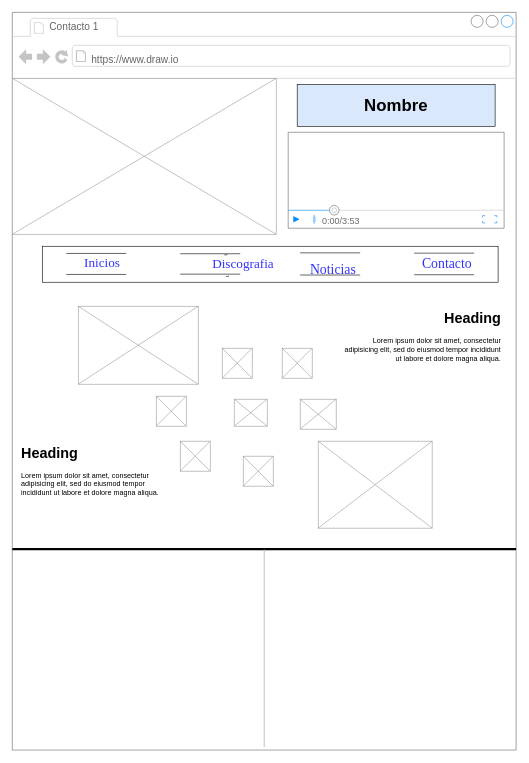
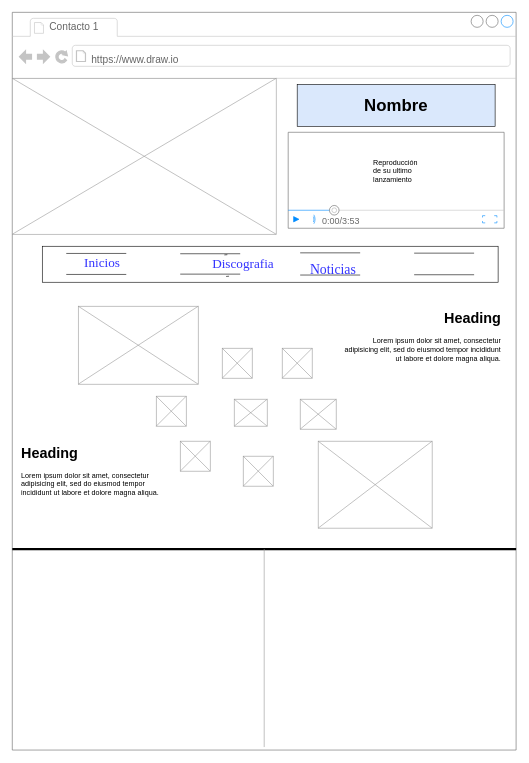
node "Reproducción de su ultimo lanzamiento": added
node "Contacto": removed
